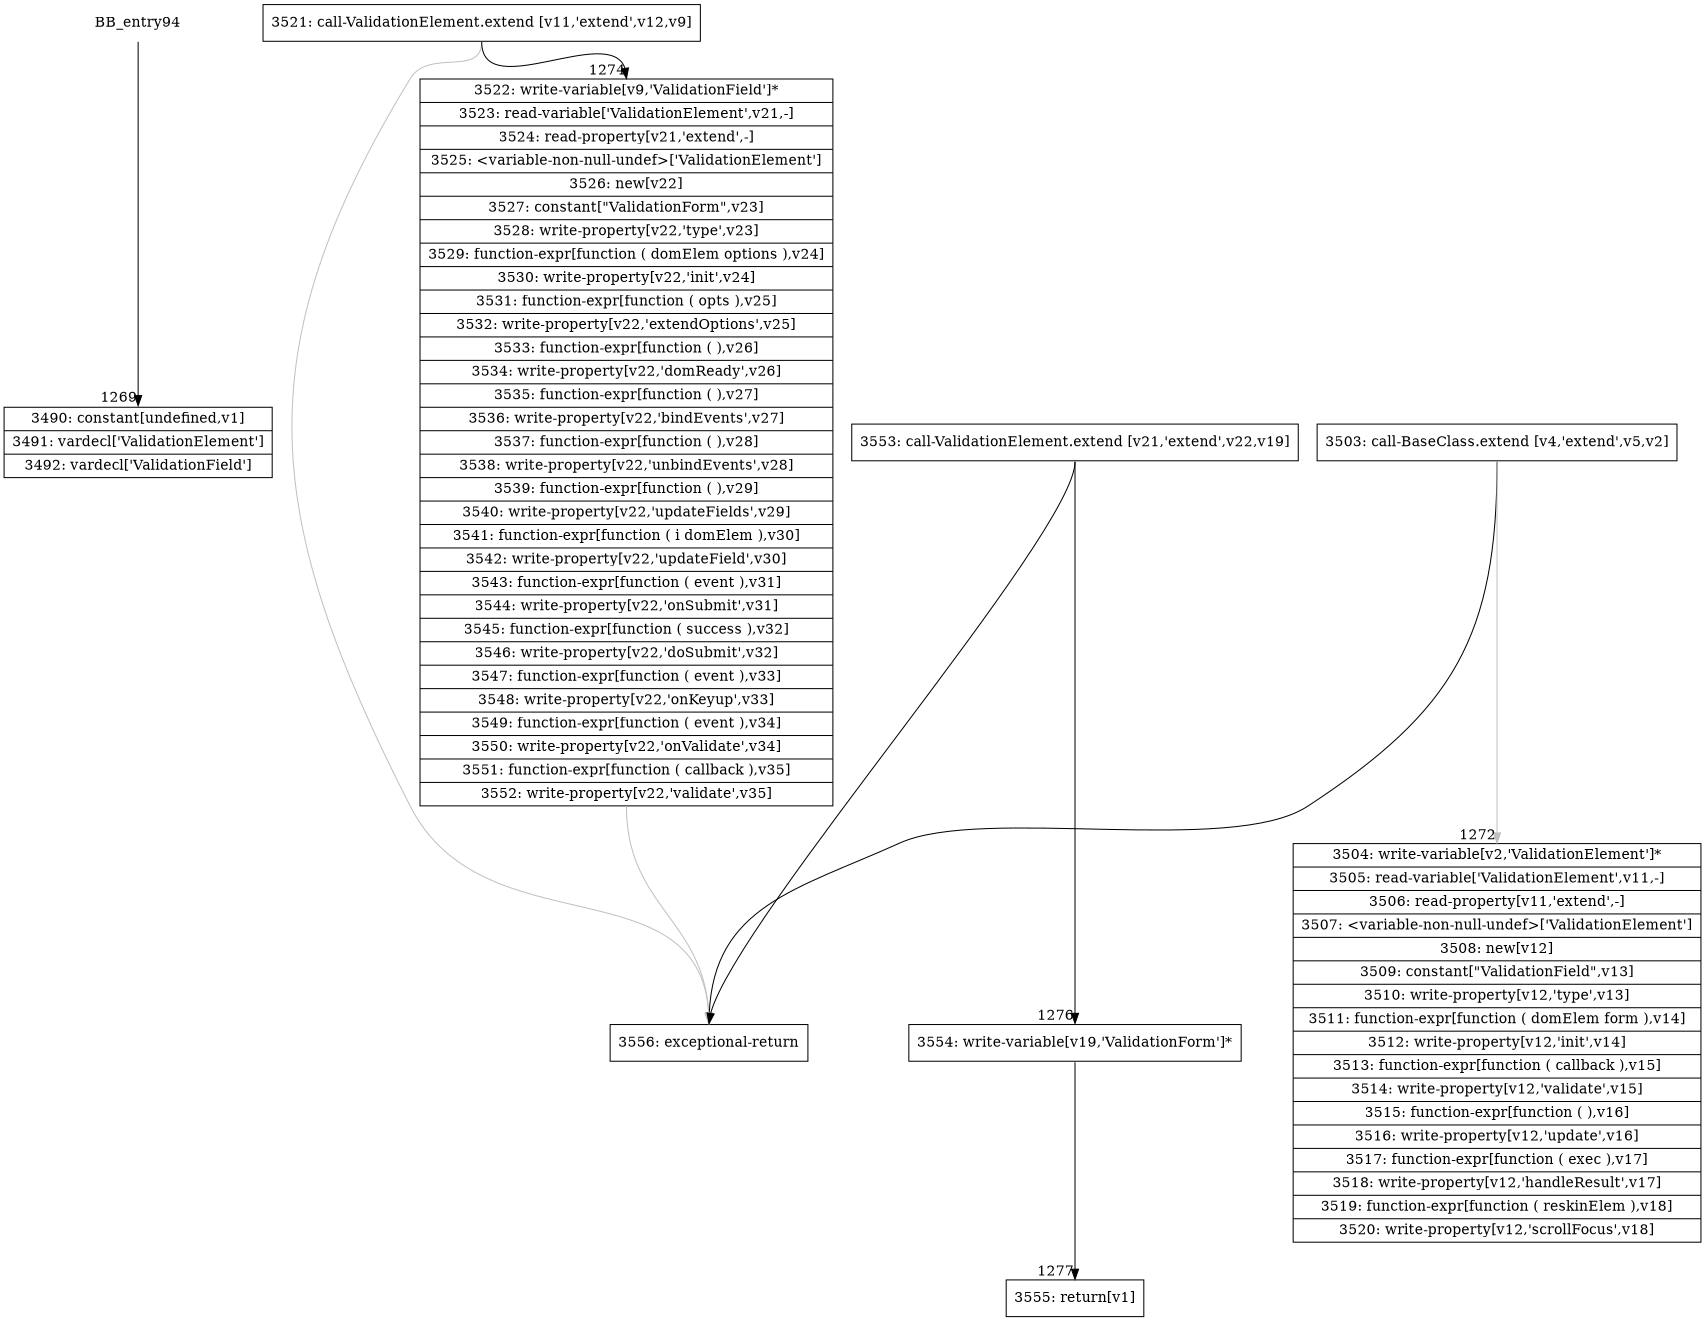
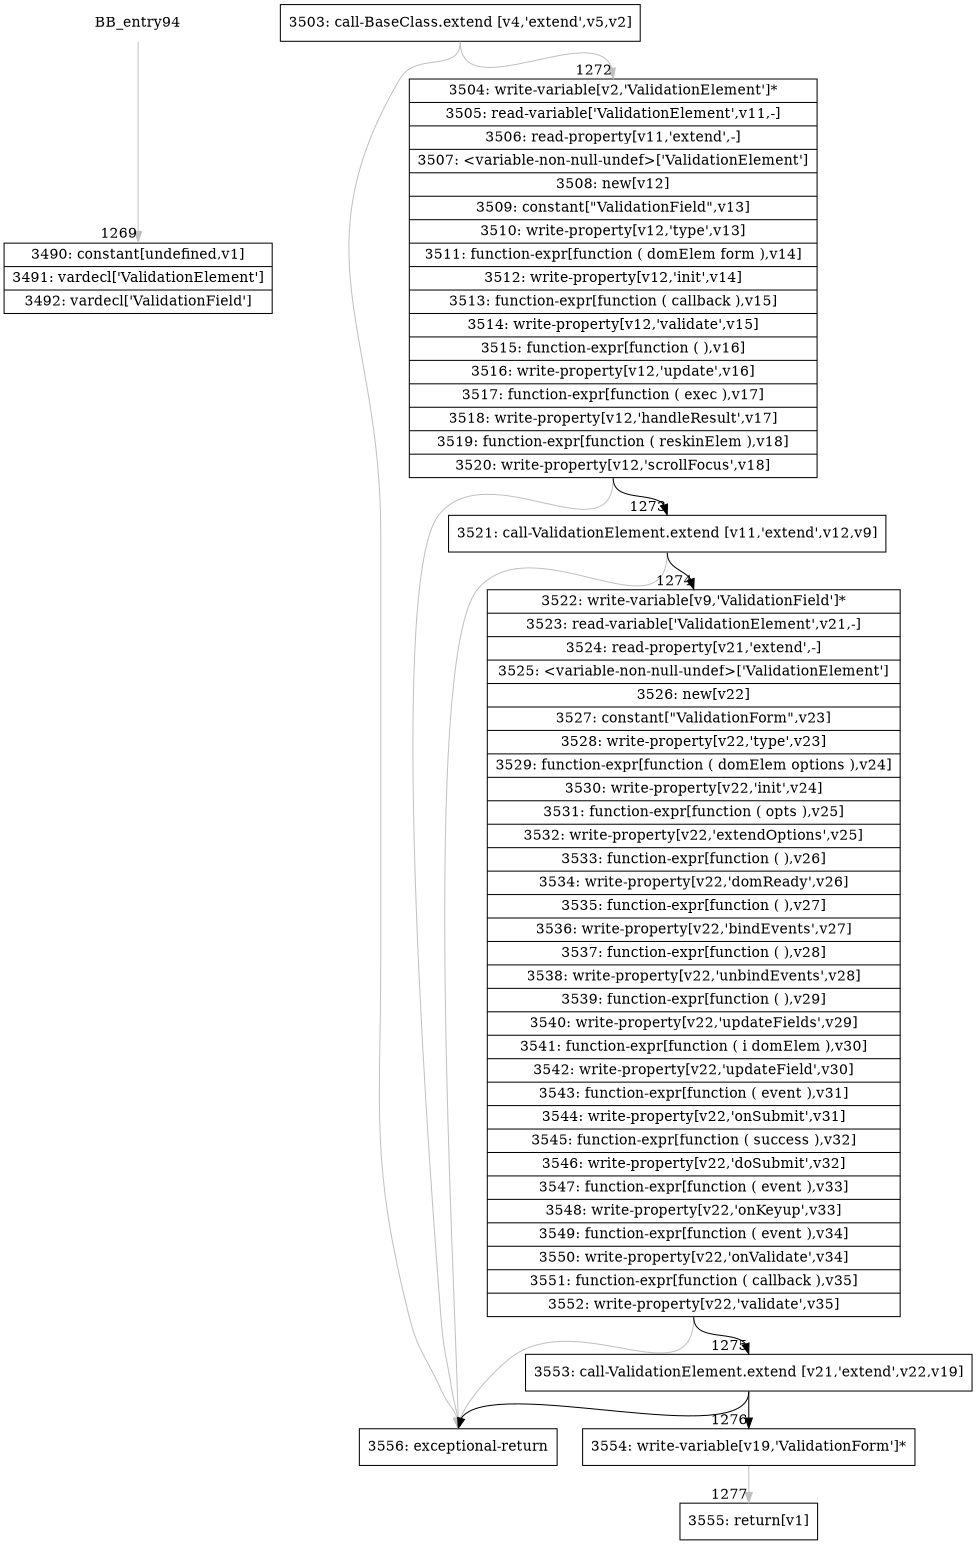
edge "BB_entry94" -> "3490: constant[undefined,v1]": color black -> gray
edge "3504: write-variable[v2,'ValidationElement']*" -> "3521: call-ValidationElement.extend [v11,'extend',v12,v9]": added
edge "3503: call-BaseClass.extend [v4,'extend',v5,v2]" -> "3556: exceptional-return": color black -> gray
edge "3504: write-variable[v2,'ValidationElement']*" -> "3556: exceptional-return": added
edge "3554: write-variable[v19,'ValidationForm']*" -> "3555: return[v1]": color black -> gray
edge "3522: write-variable[v9,'ValidationField']*" -> "3553: call-ValidationElement.extend [v21,'extend',v22,v19]": added
